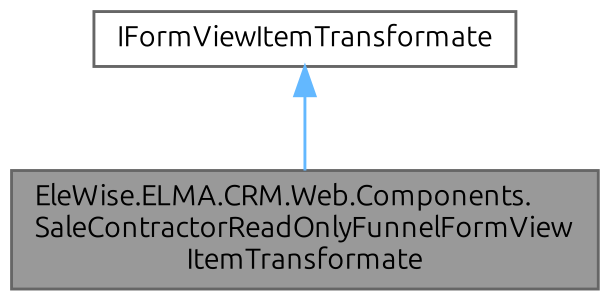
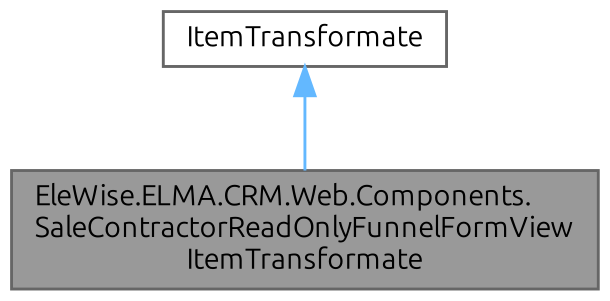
node "IFormViewItemTransformate": label "IFormViewItemTransformate" -> "ItemTransformate"
